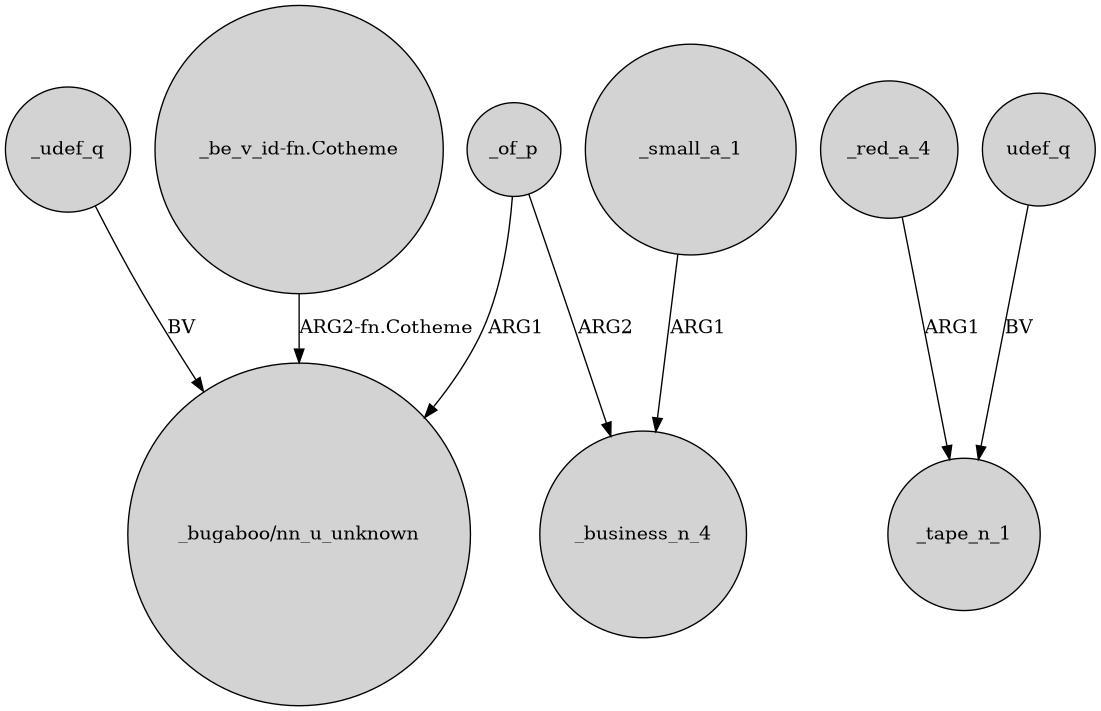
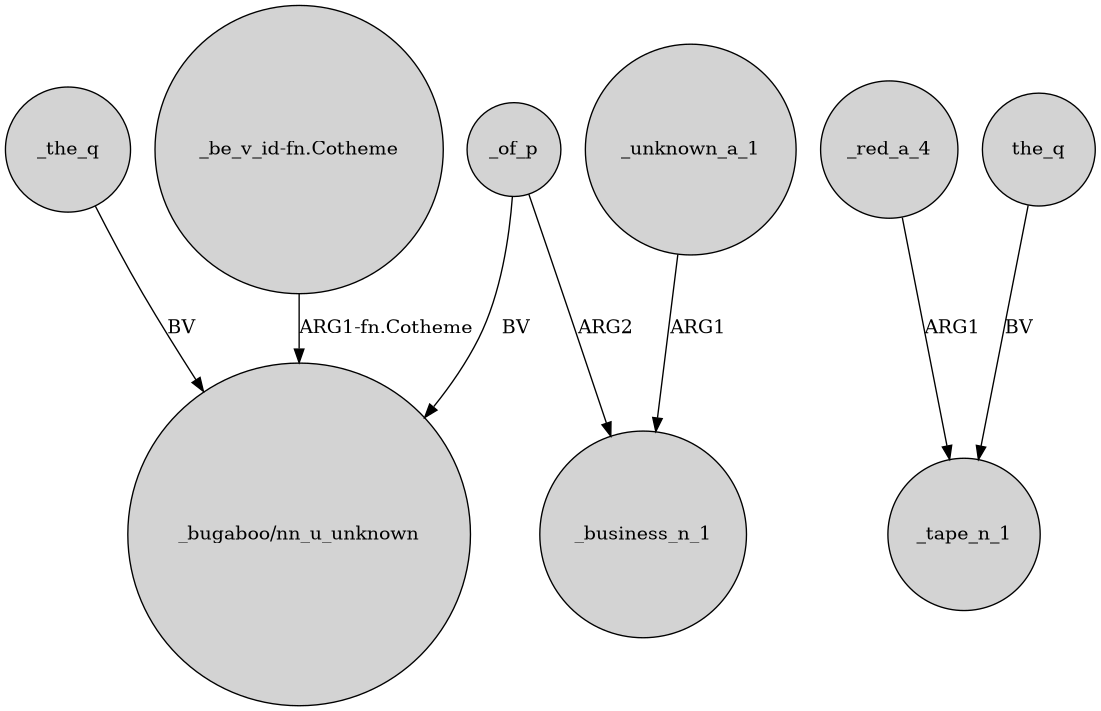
node "_udef_q": label "_udef_q" -> "_the_q"
node "_small_a_1": label "_small_a_1" -> "_unknown_a_1"
node "udef_q": label "udef_q" -> "the_q"
edge "_be_v_id-fn.Cotheme" -> "_bugaboo/nn_u_unknown": label "ARG2-fn.Cotheme" -> "ARG1-fn.Cotheme"
edge "_of_p" -> "_bugaboo/nn_u_unknown": label "ARG1" -> "BV"
node "_business_n_4": label "_business_n_4" -> "_business_n_1"
